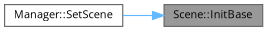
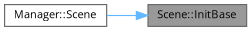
node "Manager::SetScene": label "Manager::SetScene" -> "Manager::Scene"
